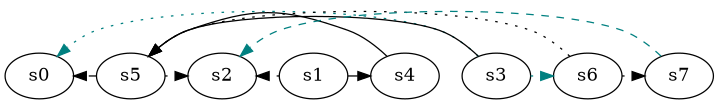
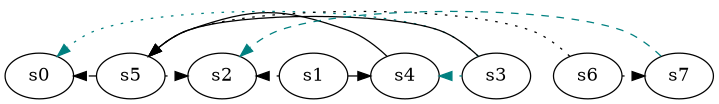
edge "s3" -> "s6": now "s3" -> "s4"
